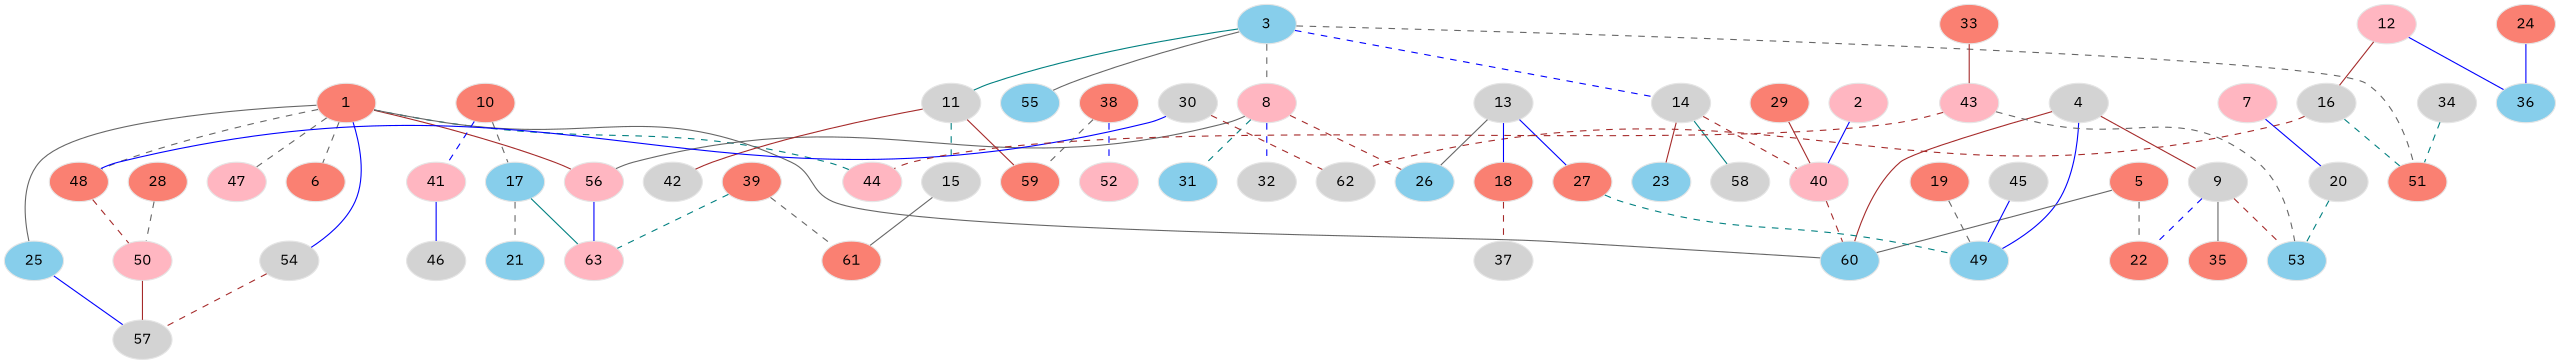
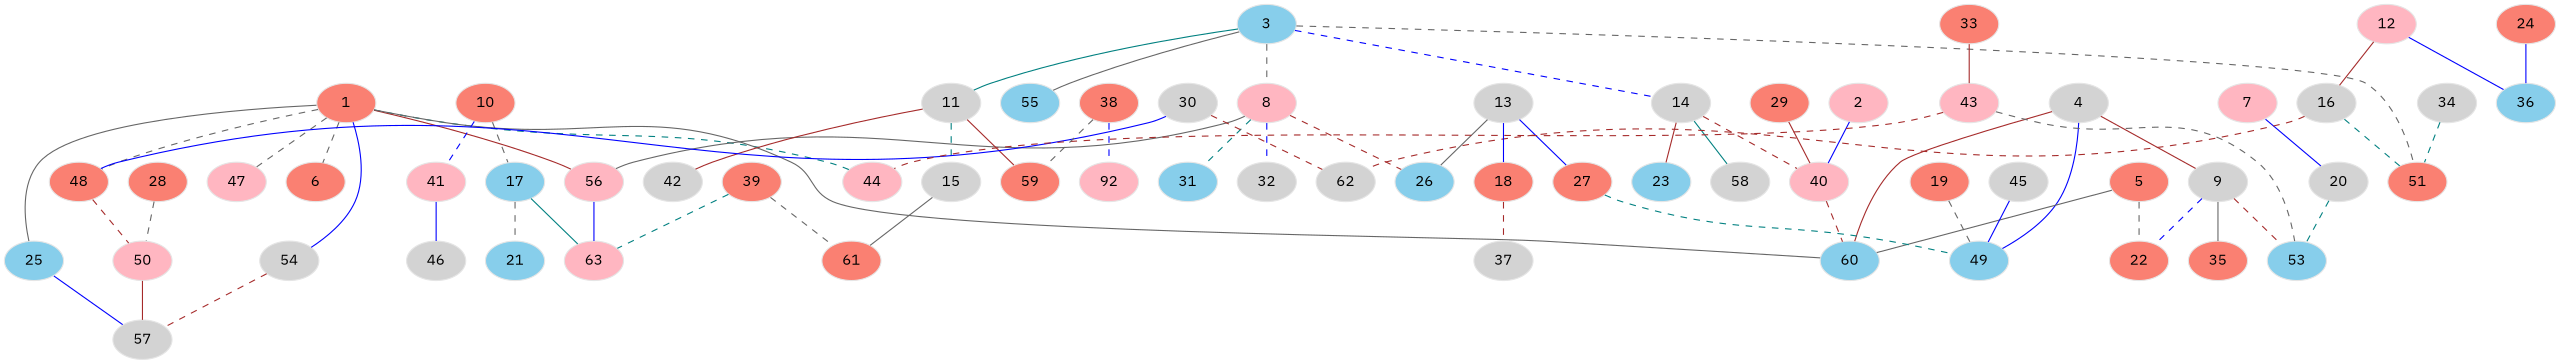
node "52": label "52" -> "92"
